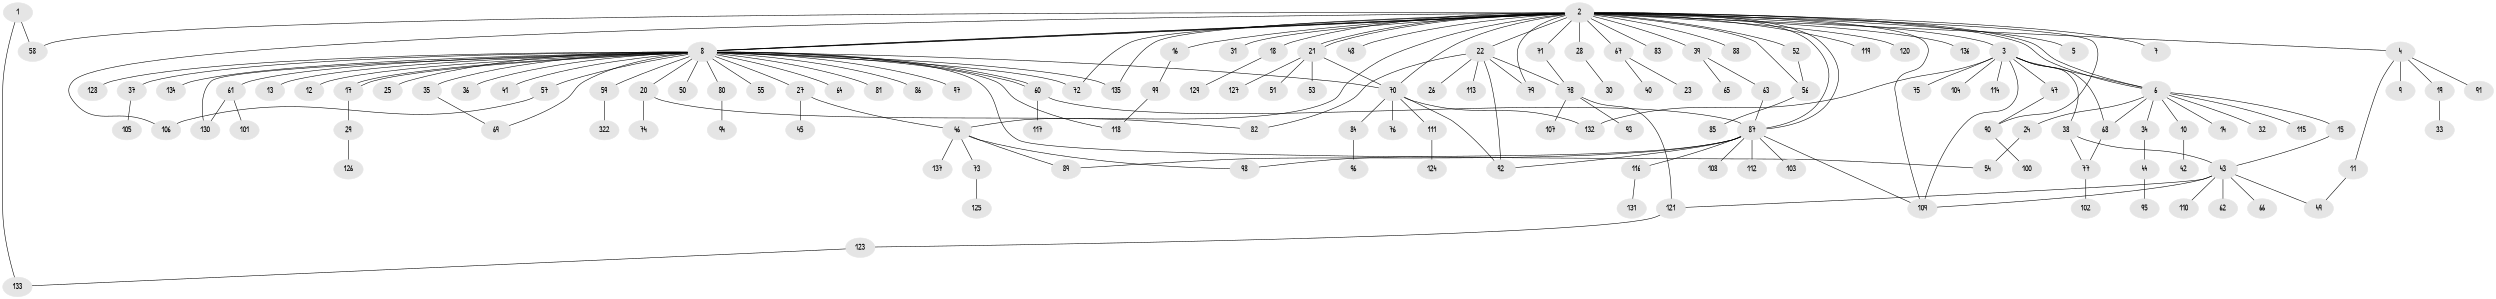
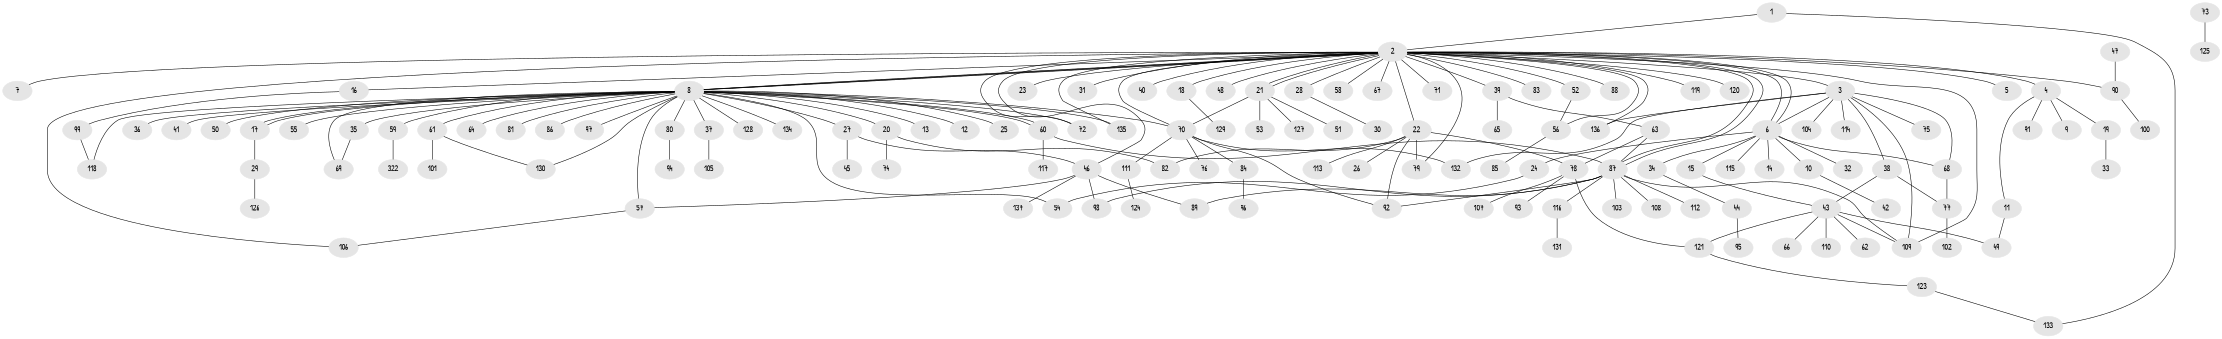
edge "1" -- "58": now "1" -- "2"
edge "71" -- "78": now "63" -- "78"
edge "67" -- "40": now "2" -- "40"
edge "67" -- "23": now "2" -- "23"
edge "3" -- "47": now "3" -- "136"
edge "46" -- "73": now "46" -- "57"
